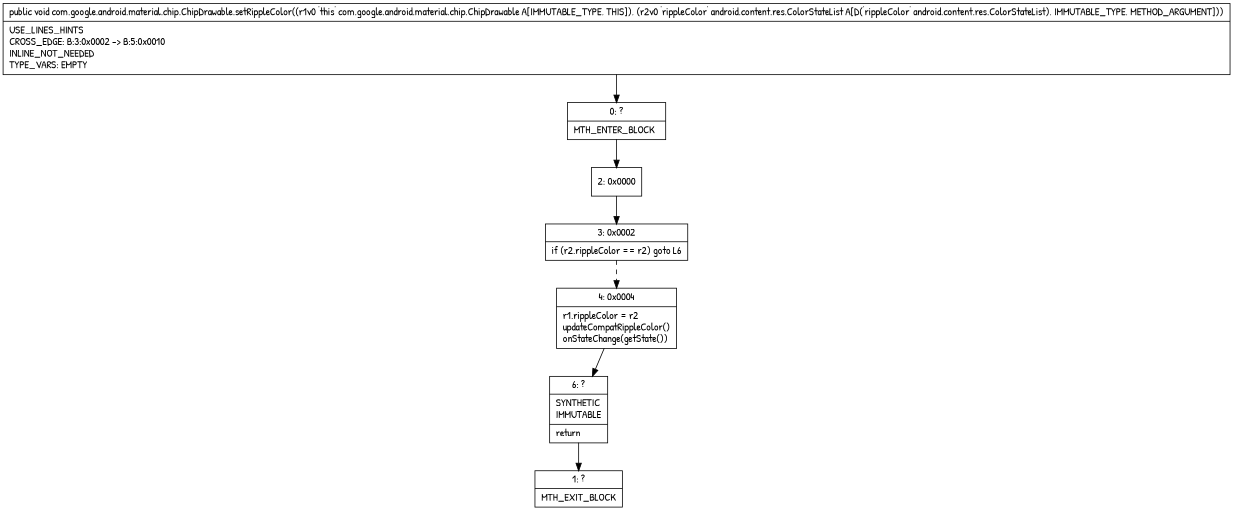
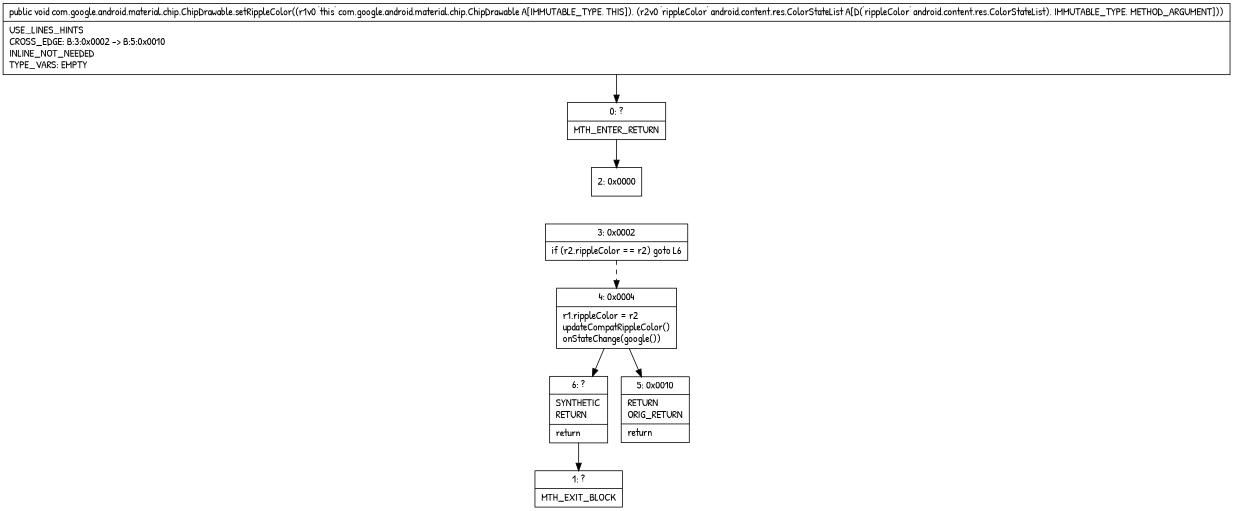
node "0: ?": text "MTH_ENTER_BLOCK" -> "MTH_ENTER_RETURN"
edge "2: 0x0000" -> "3: 0x0002": removed
node "4: 0x0004": text "onStateChange(getState())" -> "onStateChange(google())"
node "5: 0x0010": added
node "6: ?": text "IMMUTABLE" -> "RETURN"
